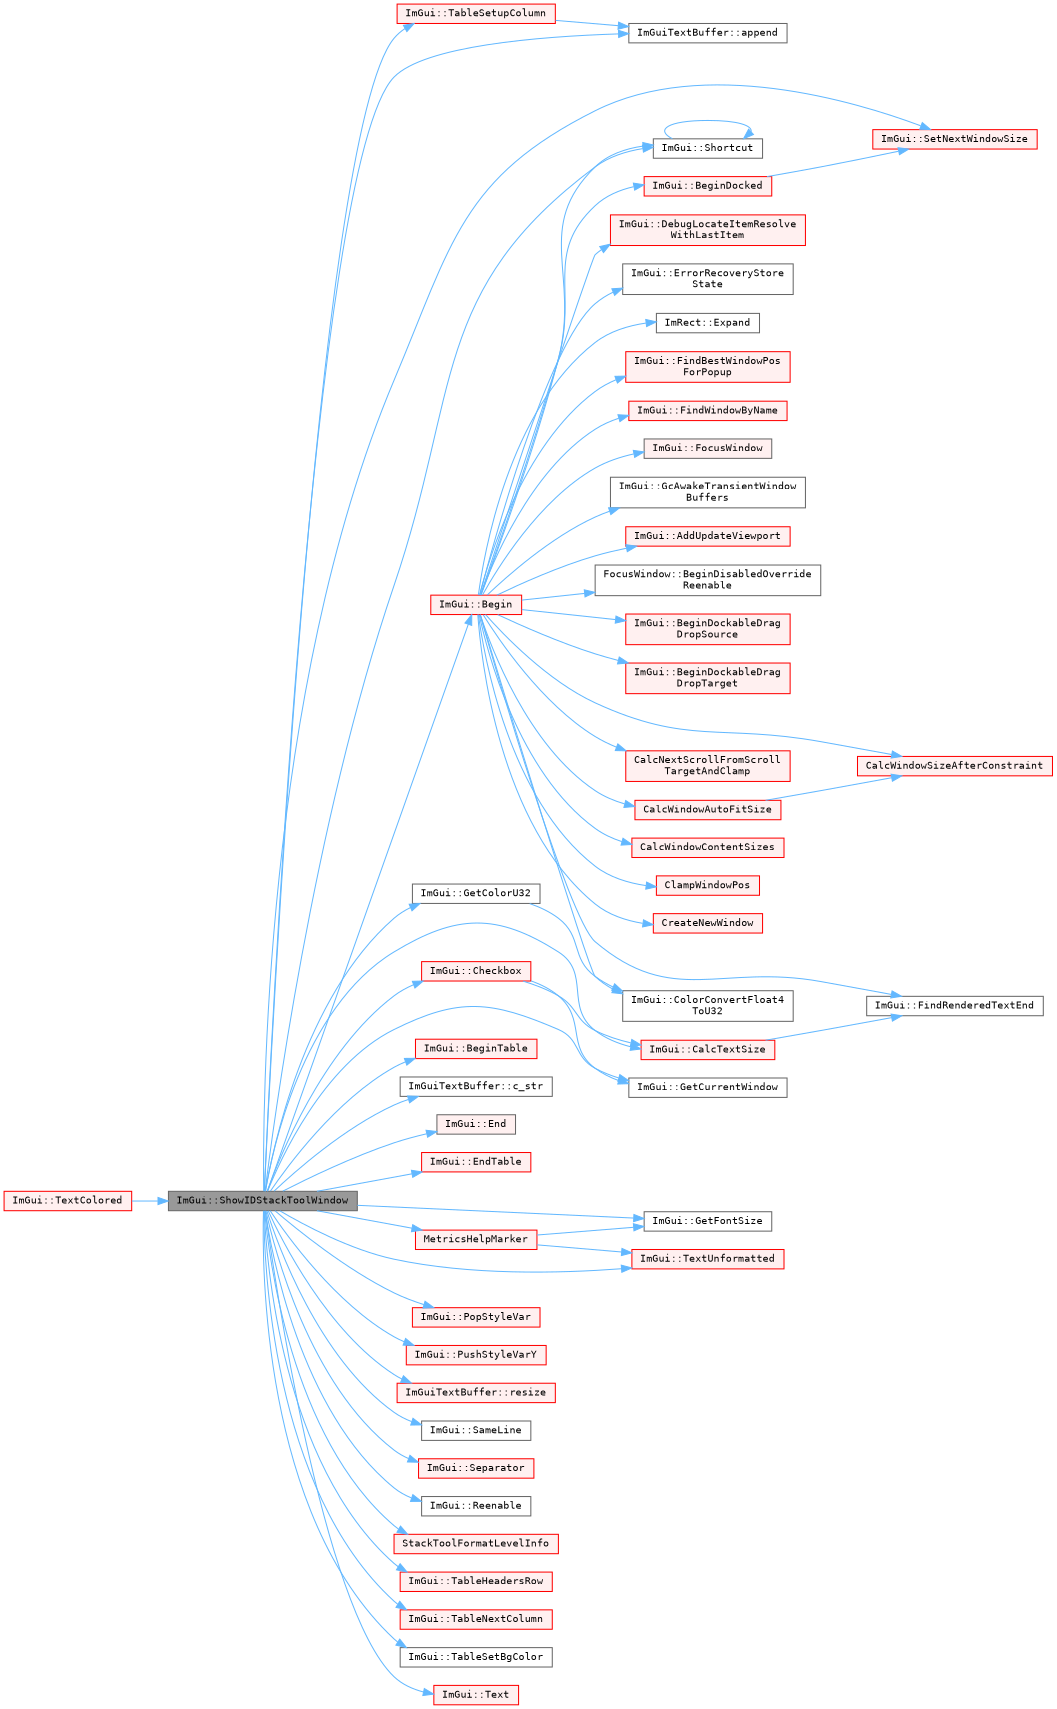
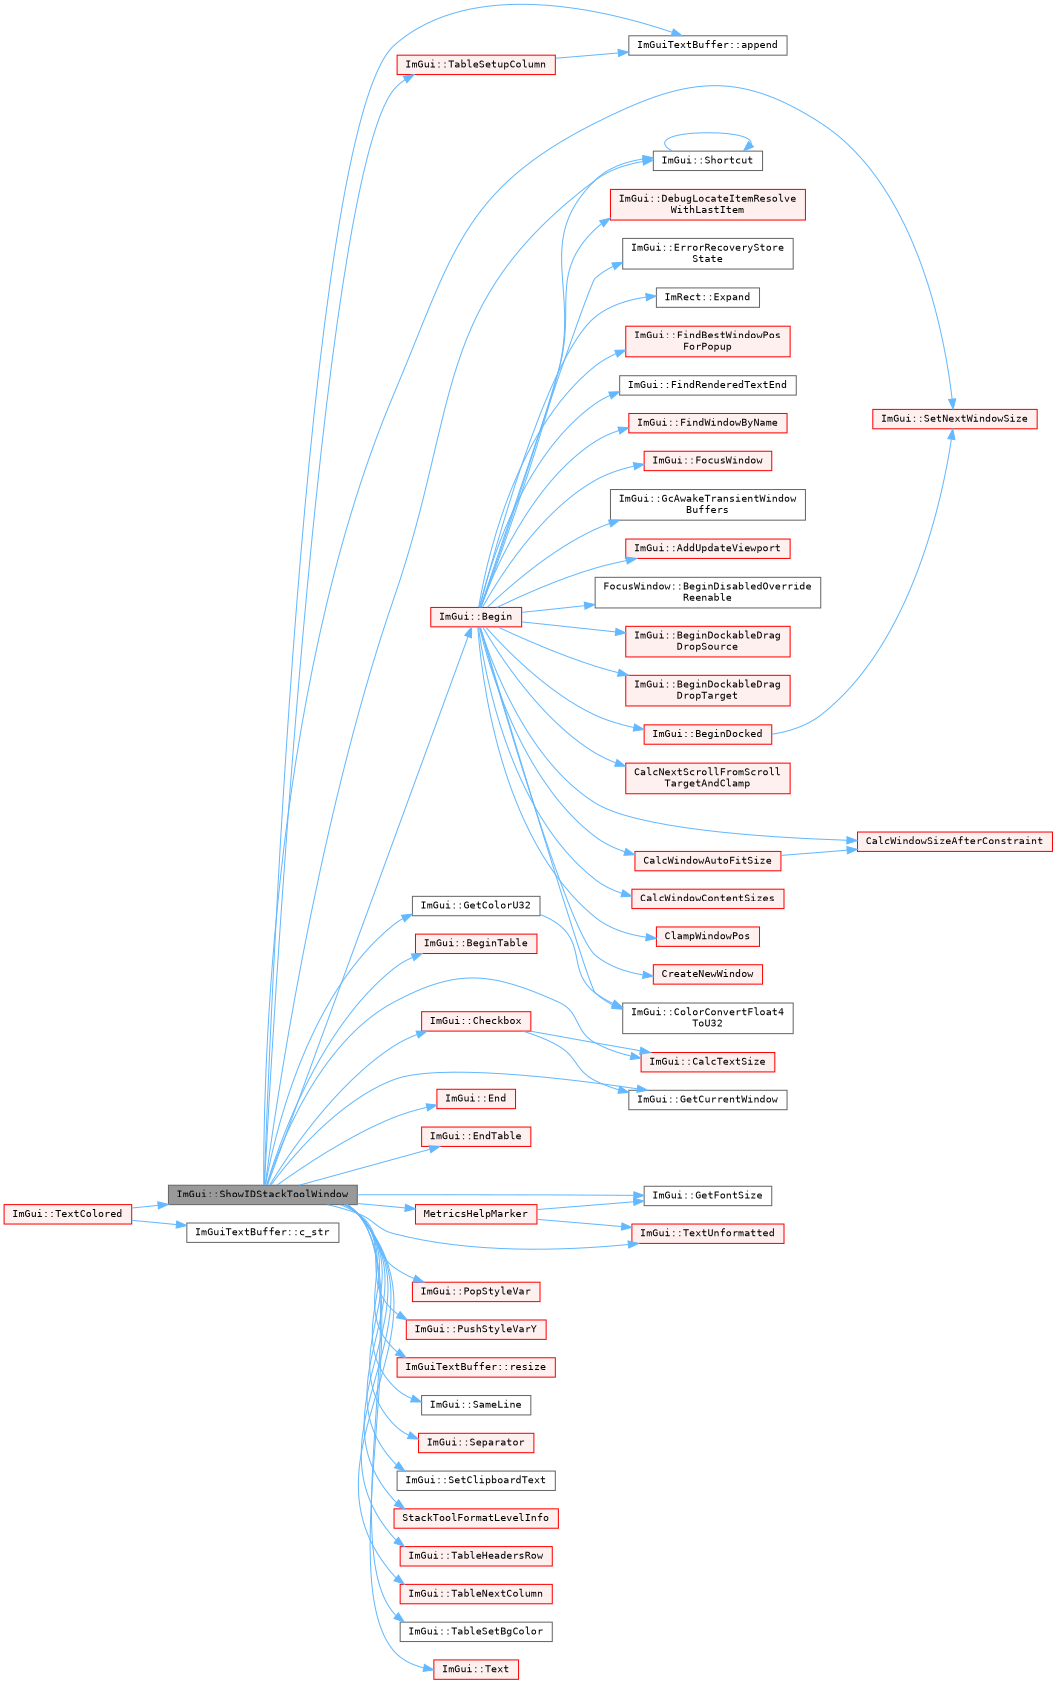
node "ImGui::FocusWindow": color grey40 -> red
edge "ImGui::CalcTextSize" -> "ImGui::FindRenderedTextEnd": removed
node "ImGui::End": color grey40 -> red
edge "ImGui::ShowIDStackToolWindow" -> "ImGuiTextBuffer::c_str": now "ImGui::TextColored" -> "ImGuiTextBuffer::c_str"
node "ImGui::Reenable": label "ImGui::Reenable" -> "ImGui::SetClipboardText"
